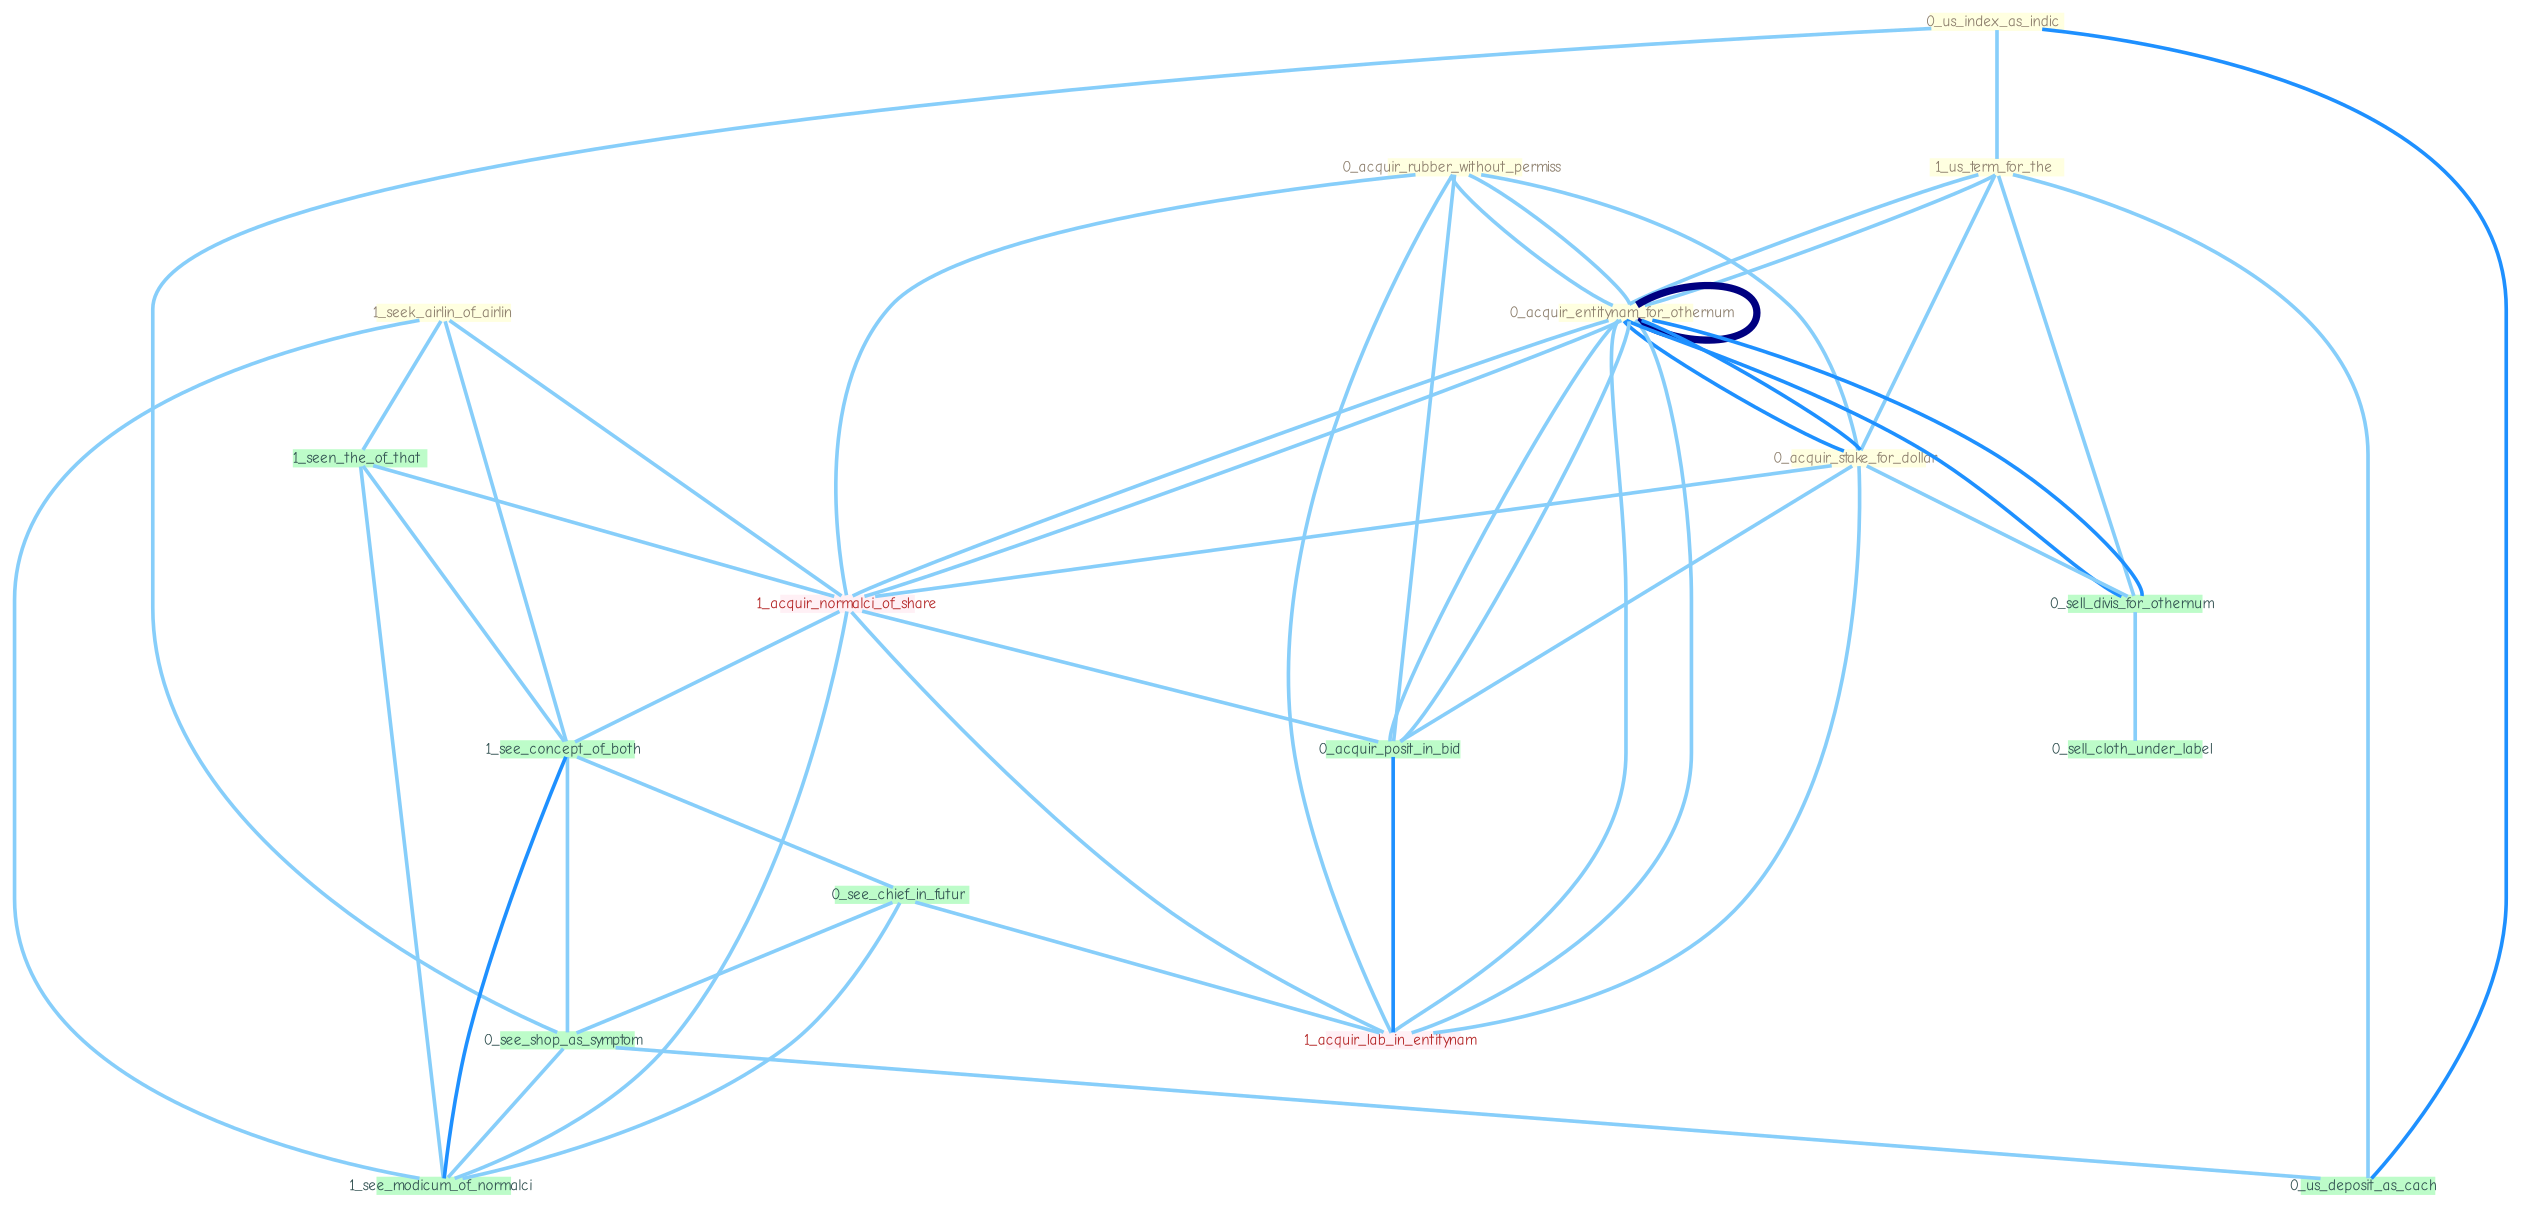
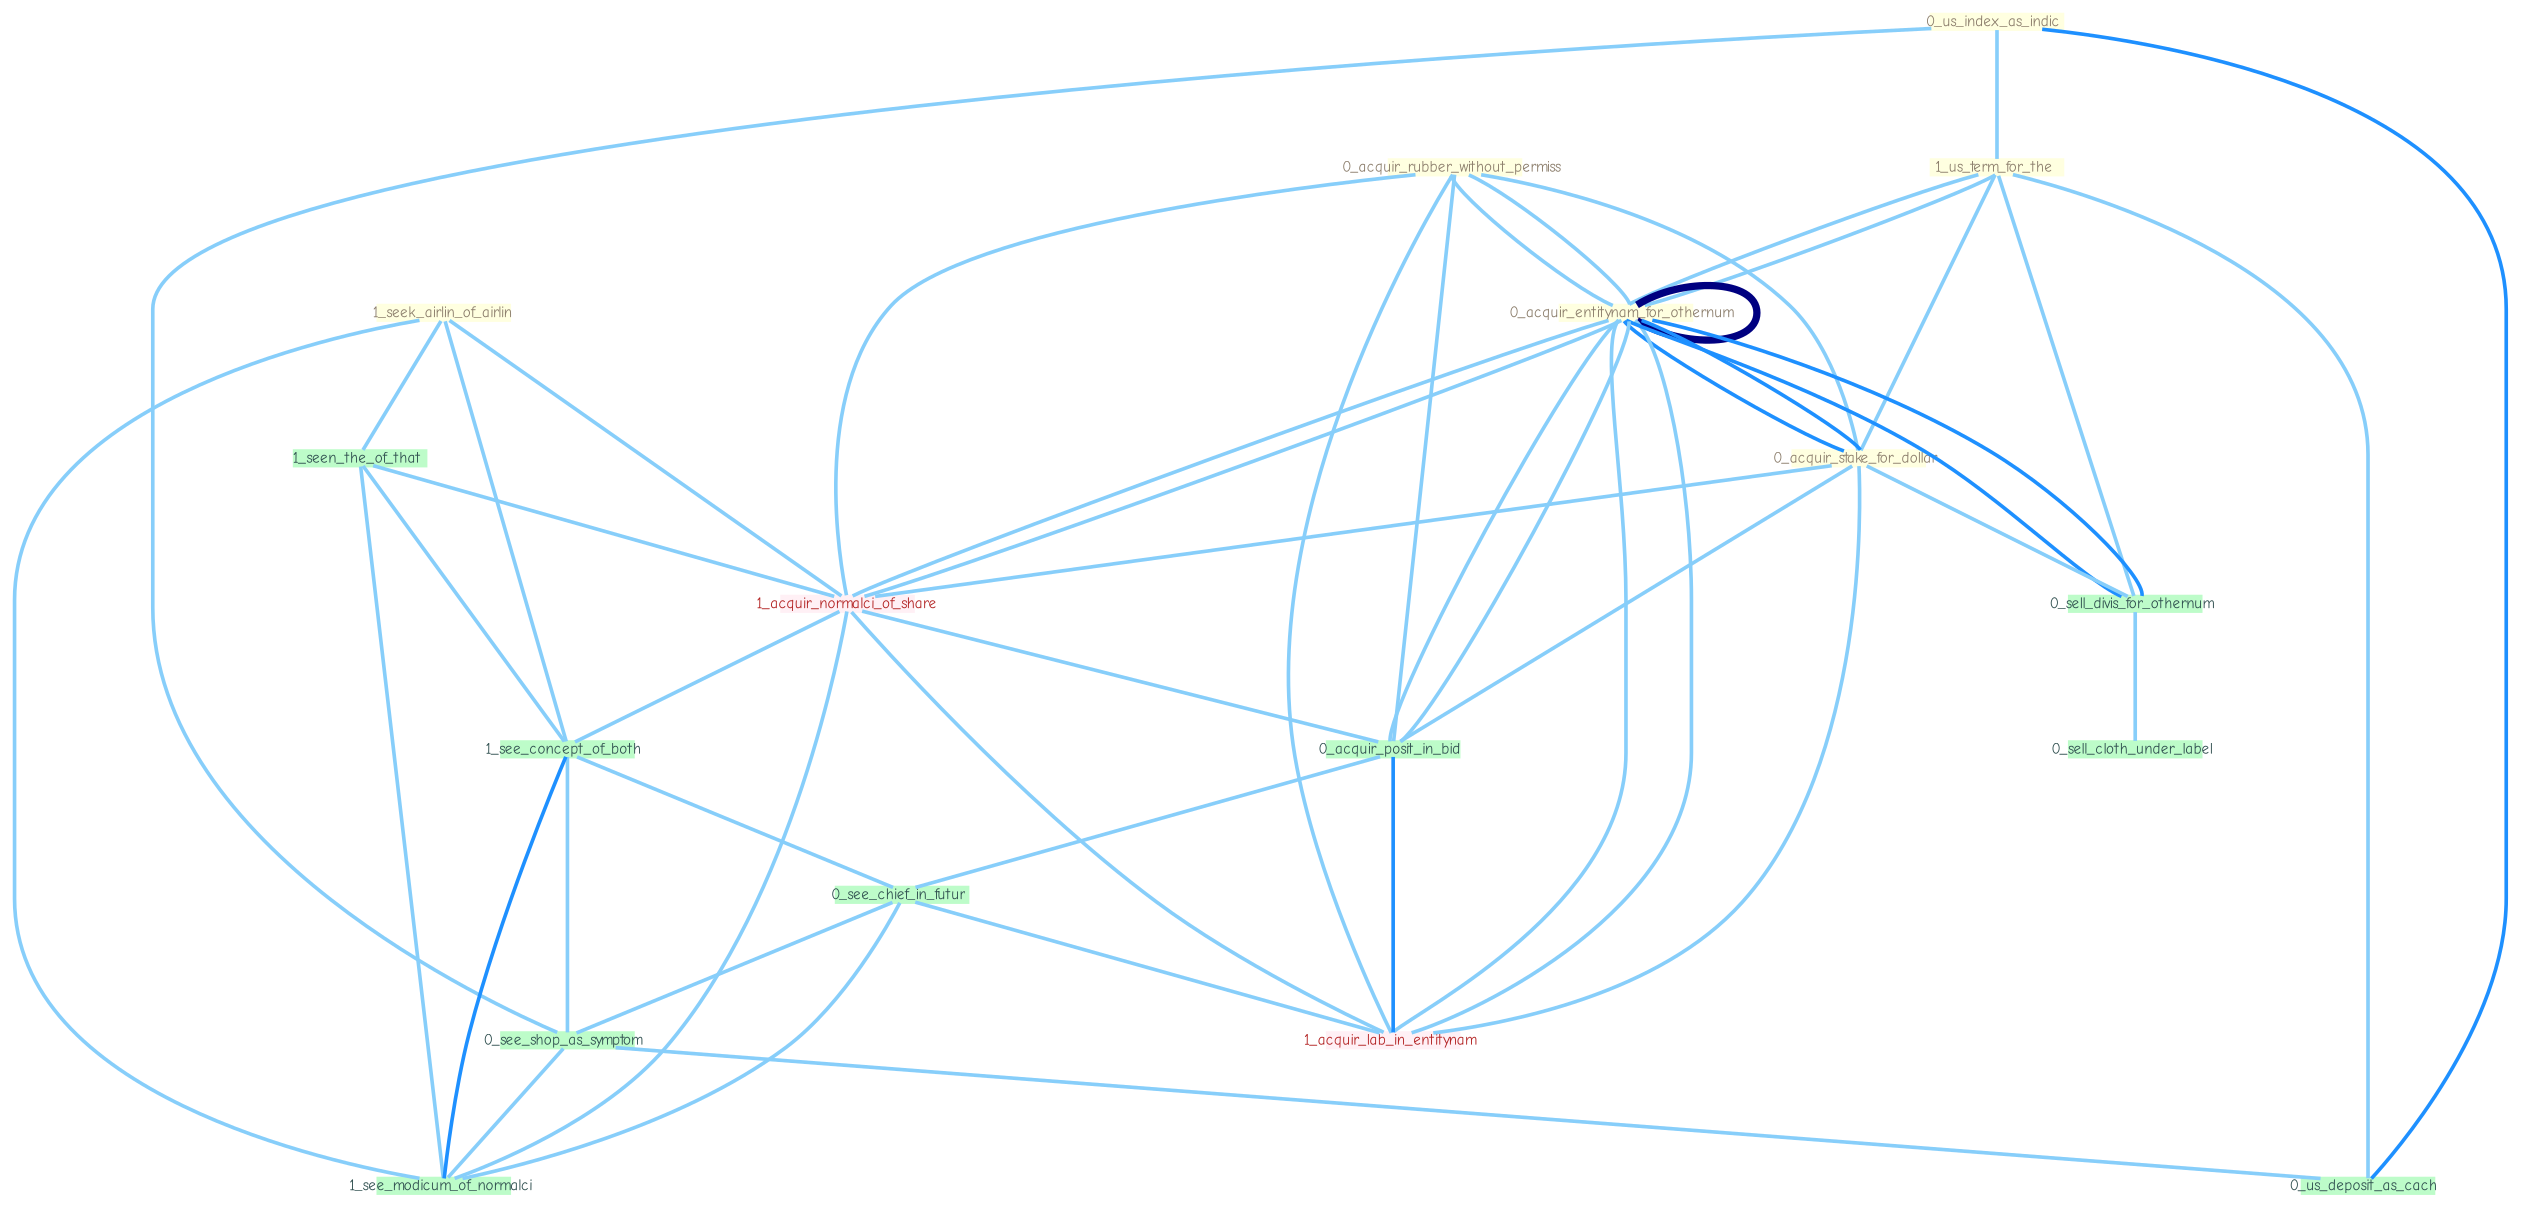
edge "0_acquir_posit_in_bid" -- "0_see_chief_in_futur": added
